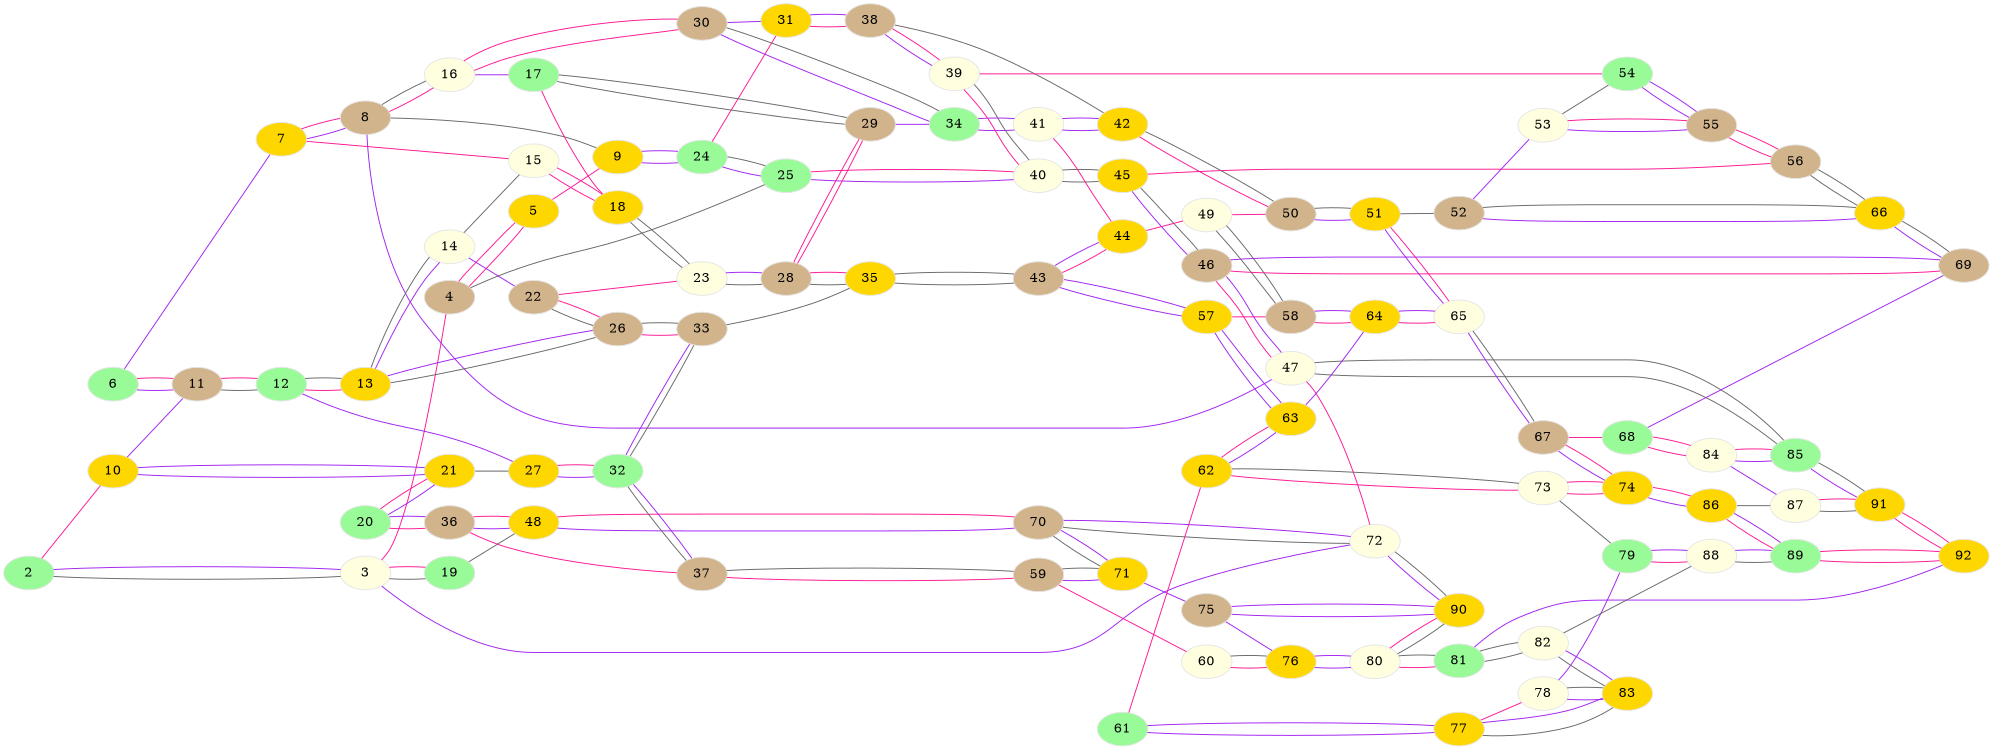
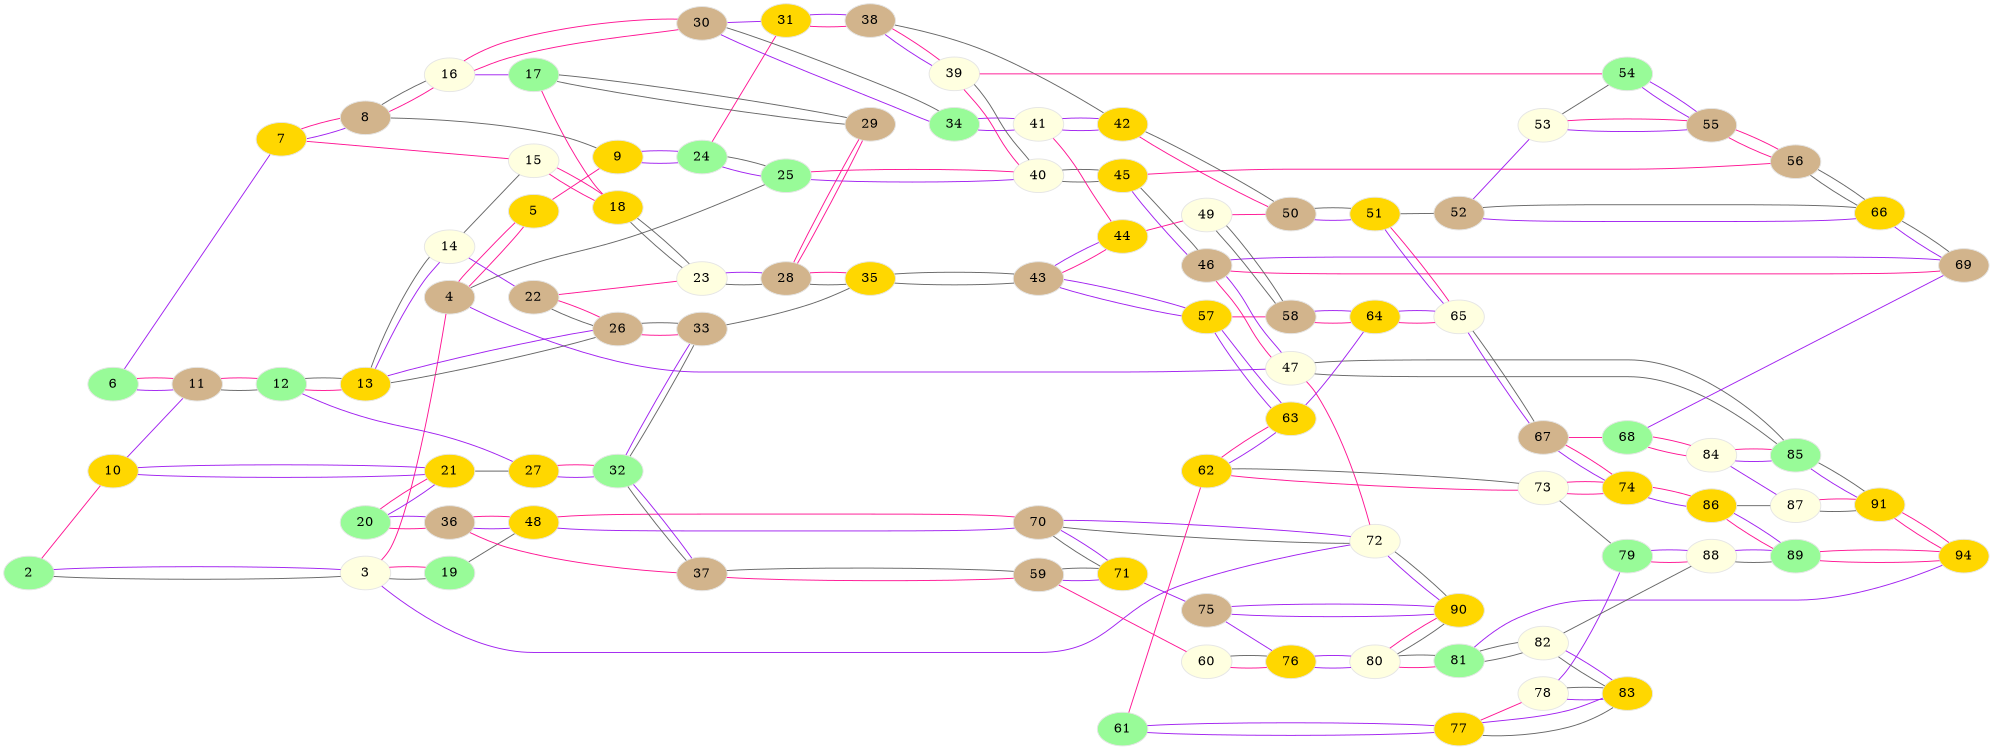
edge "29" -- "34": removed
edge "8" -- "47": now "4" -- "47"
node "92": label "92" -> "94"
